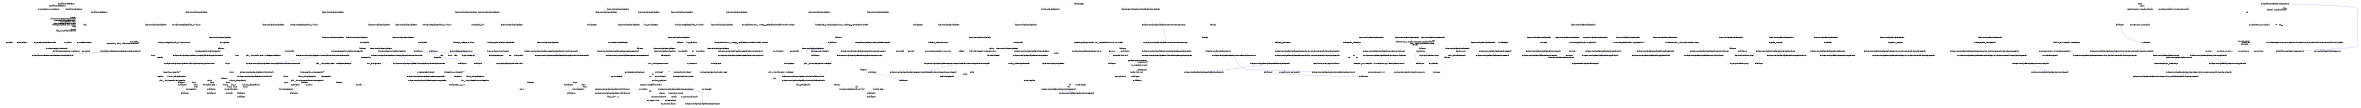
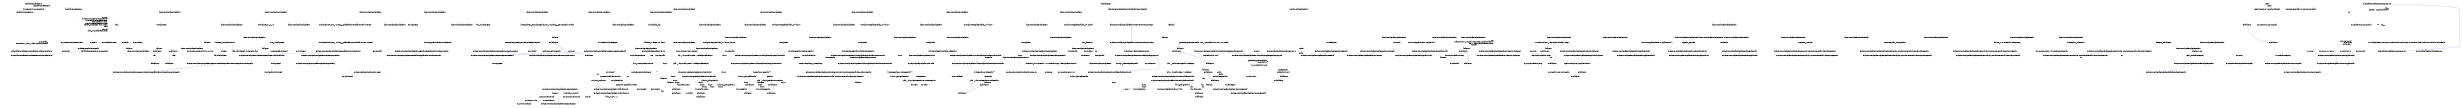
edge "Nancy.Tests.Unit.Bootstrapper.NancyBootstrapperBaseFixture" -> "this.bootstrapper.PreRequest += ctx => null": added, label "Nancy.Tests.Unit.Bootstrapper.NancyBootstrapperBaseFixture"
